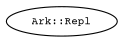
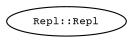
node "Ark::Repl": label "Ark::Repl" -> "Repl::Repl"
